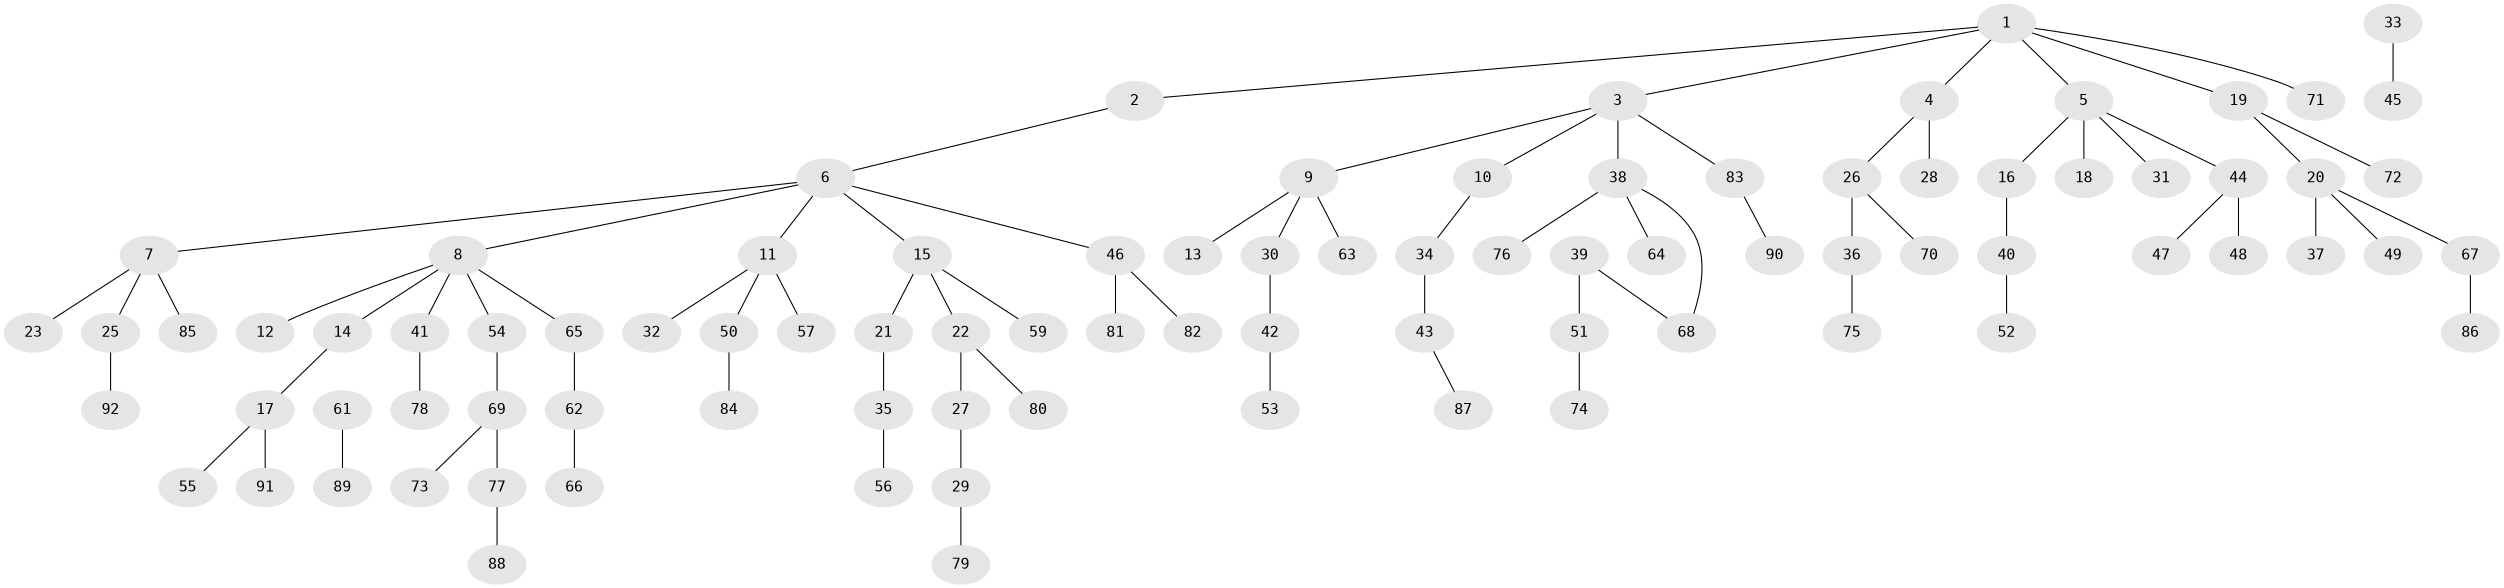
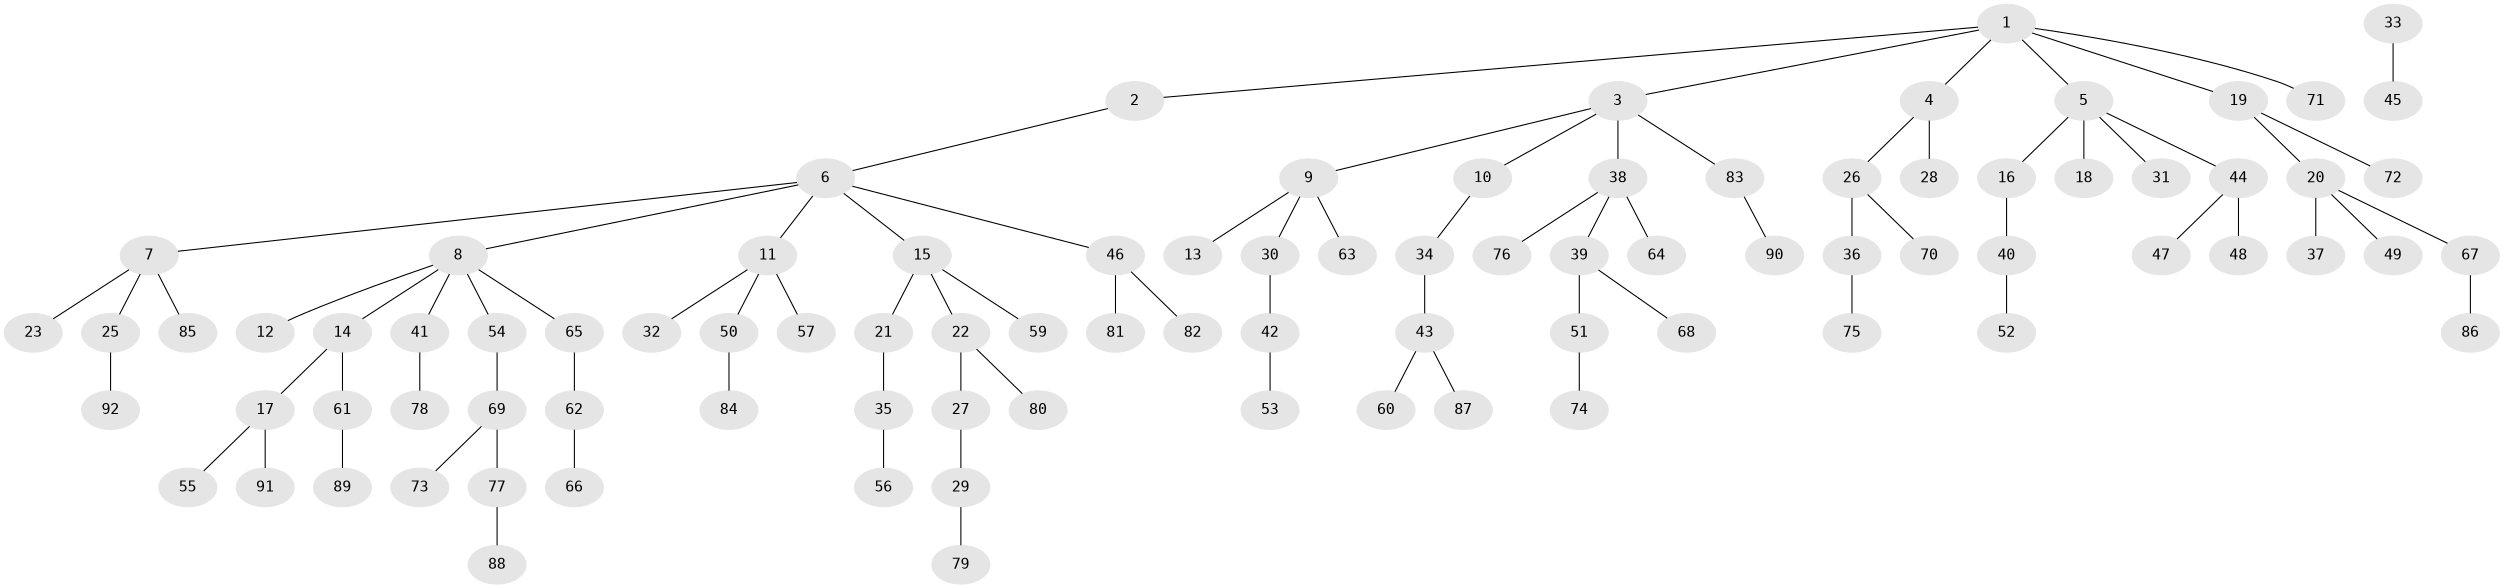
edge "38" -- "68": now "38" -- "39"
edge "14" -- "61": added
node "60": added
